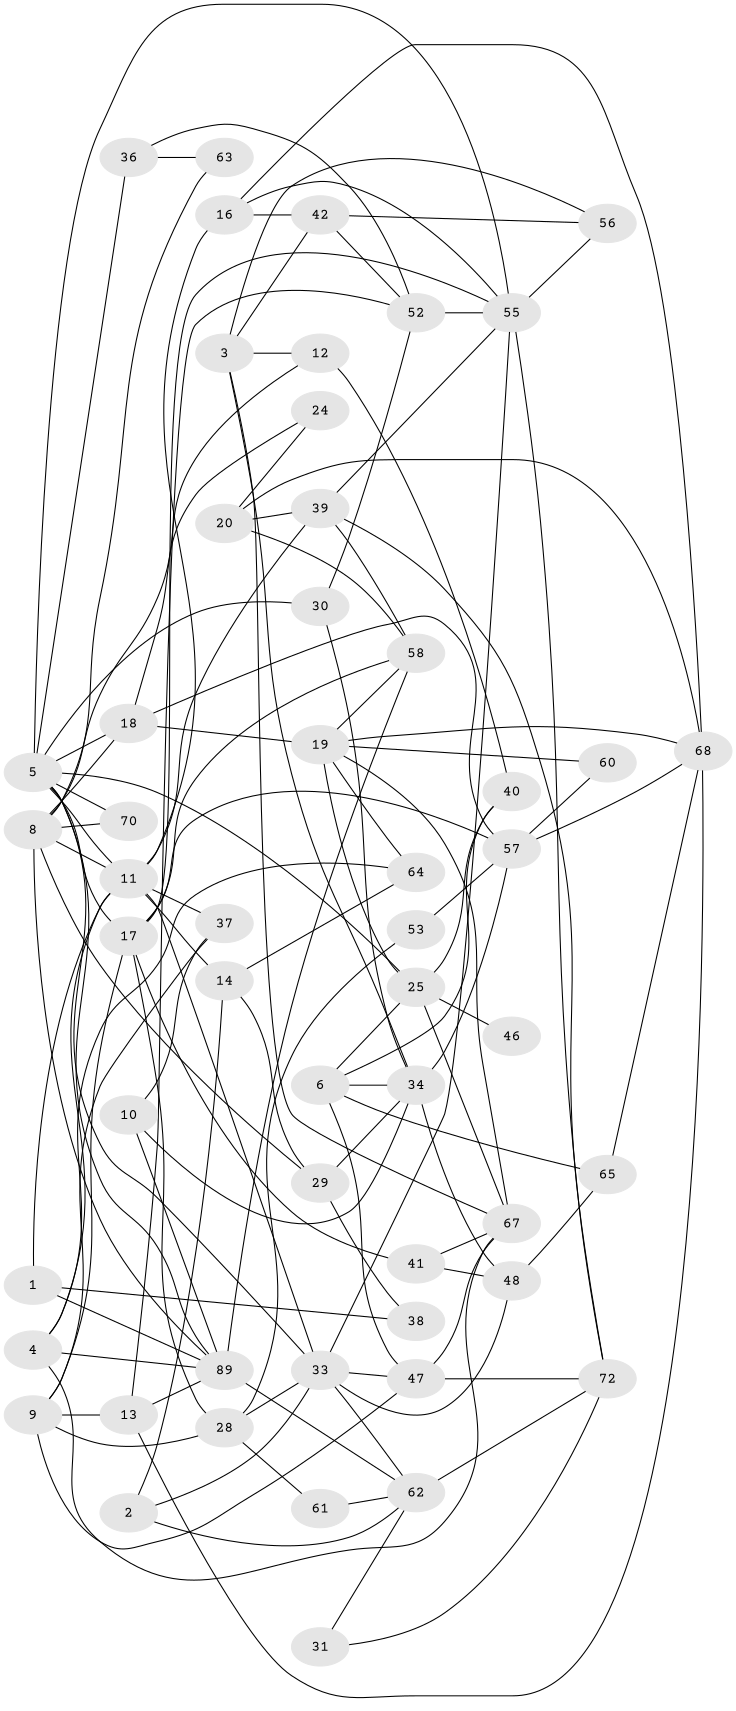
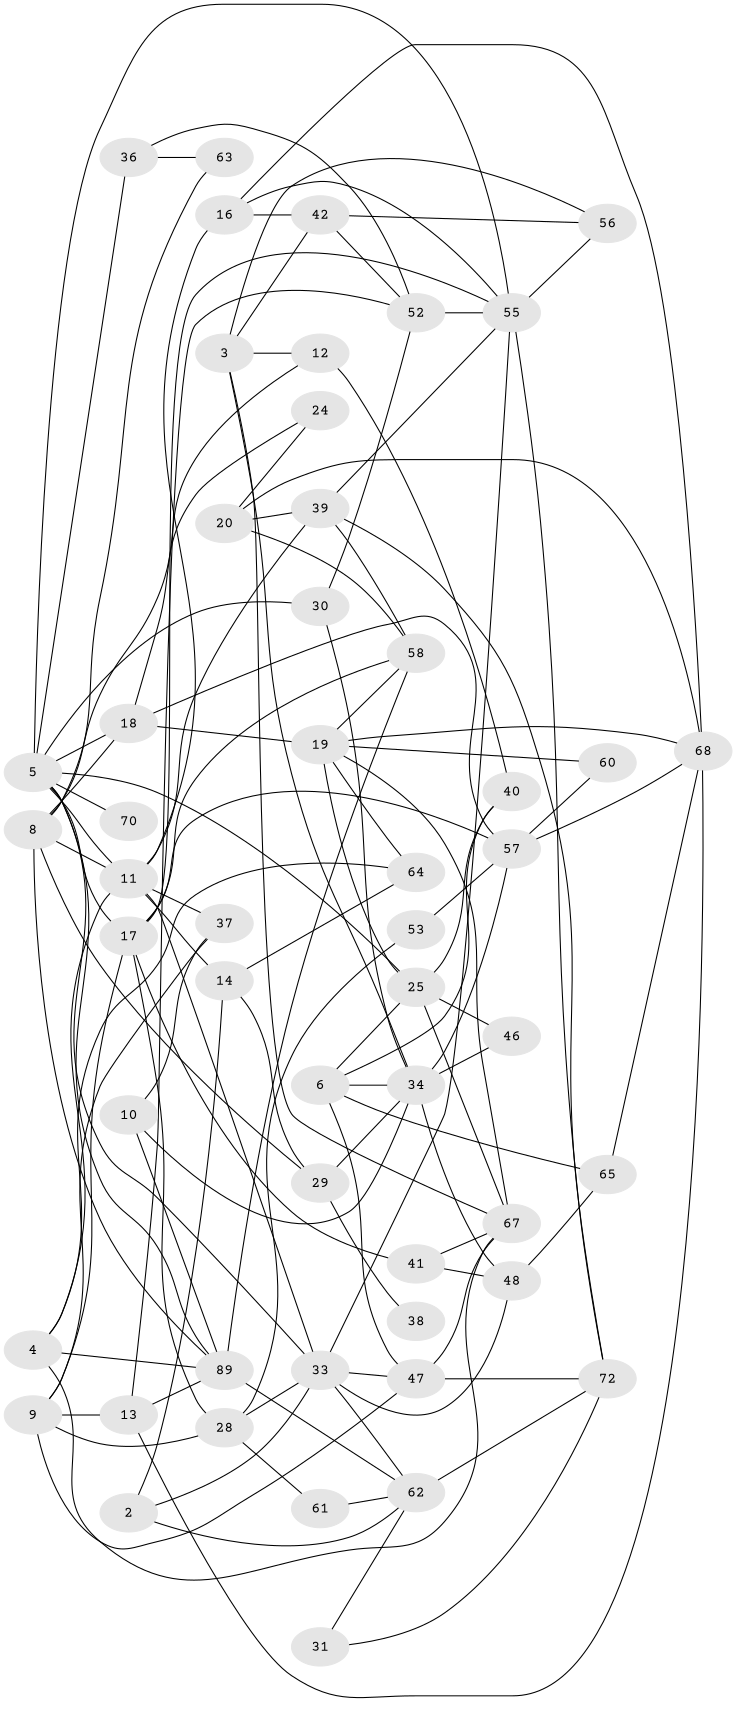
edge "70" -- "8": removed
edge "46" -- "34": added
node "1": removed
